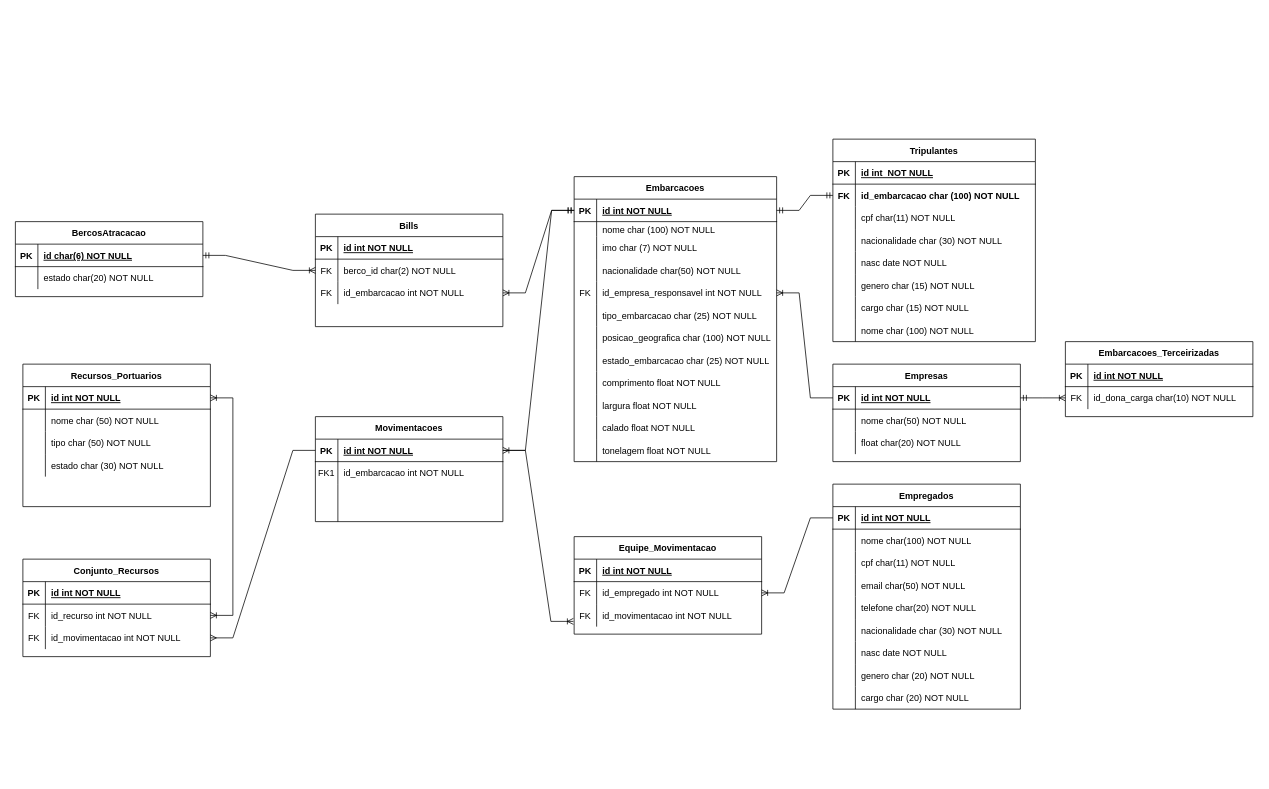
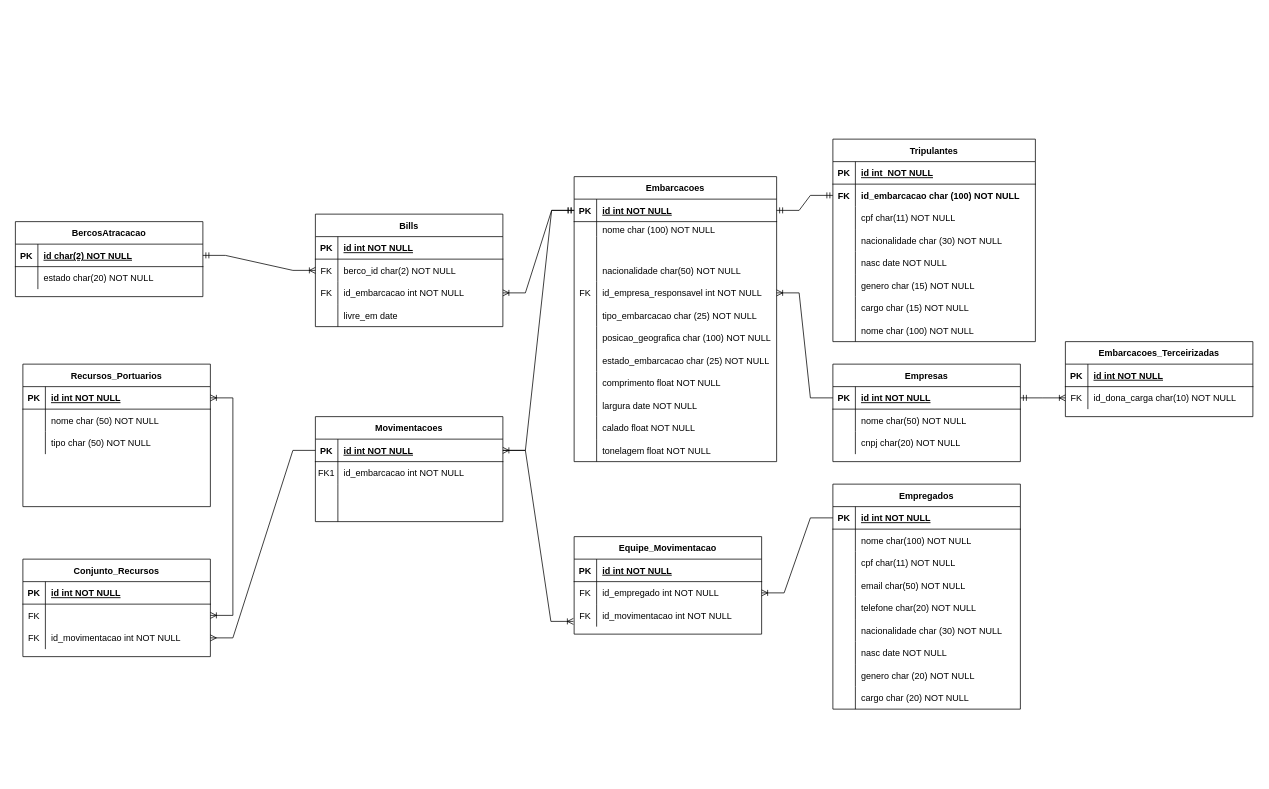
node "imo char (7) NOT NULL": removed
node "id char(6) NOT NULL": label "id char(6) NOT NULL" -> "id char(2) NOT NULL"
node "livre_em date": added
node "largura float NOT NULL": label "largura float NOT NULL" -> "largura date NOT NULL"
node "float char(20) NOT NULL": label "float char(20) NOT NULL" -> "cnpj char(20) NOT NULL"
node "estado char (30) NOT NULL": removed
node "id_recurso int NOT NULL": removed
